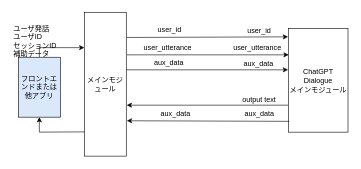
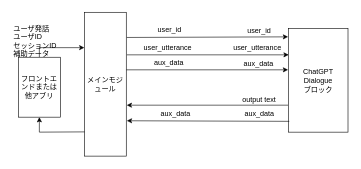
node "ChatGPT Dialogue メインモジュール": label "ChatGPT Dialogue メインモジュール" -> "ChatGPT Dialogue ブロック"
node "フロントエンドまたは他アプリ": fillcolor #dae8fc -> #ffffff
